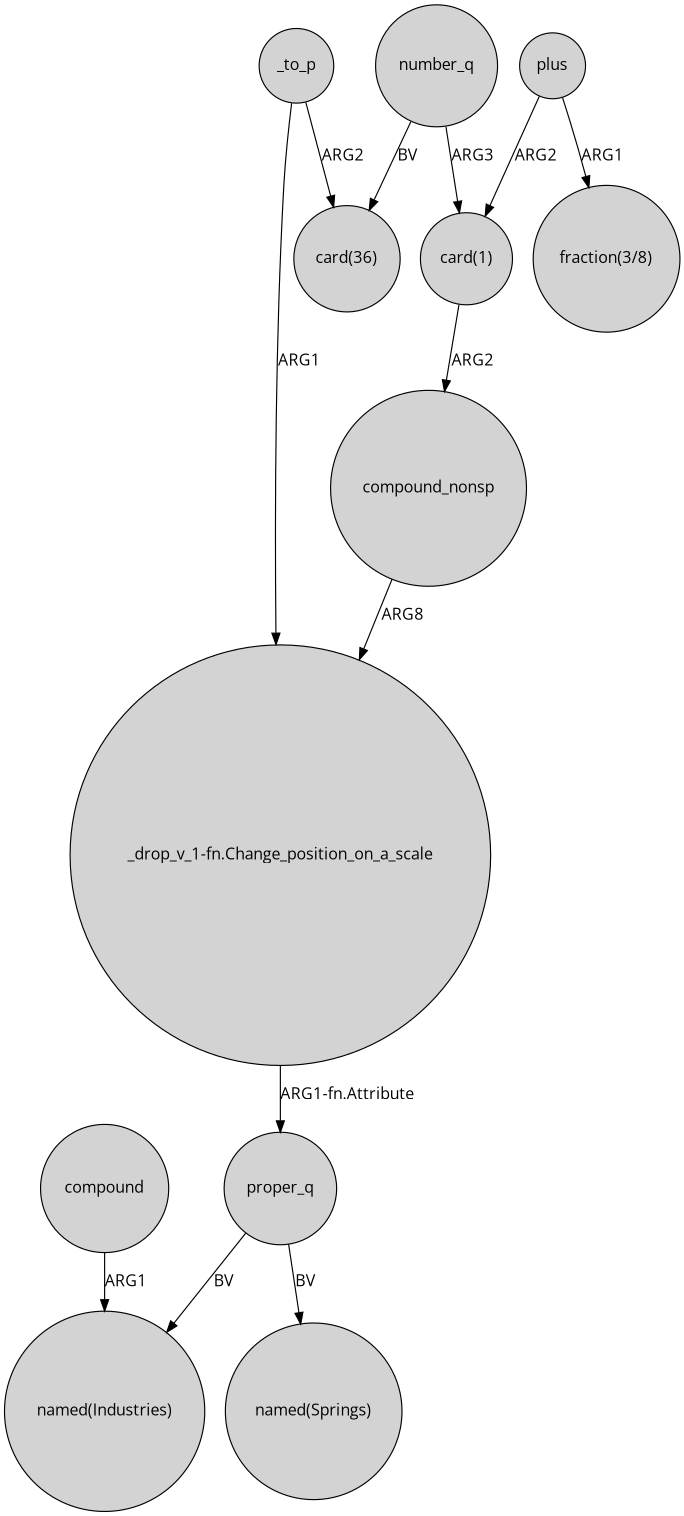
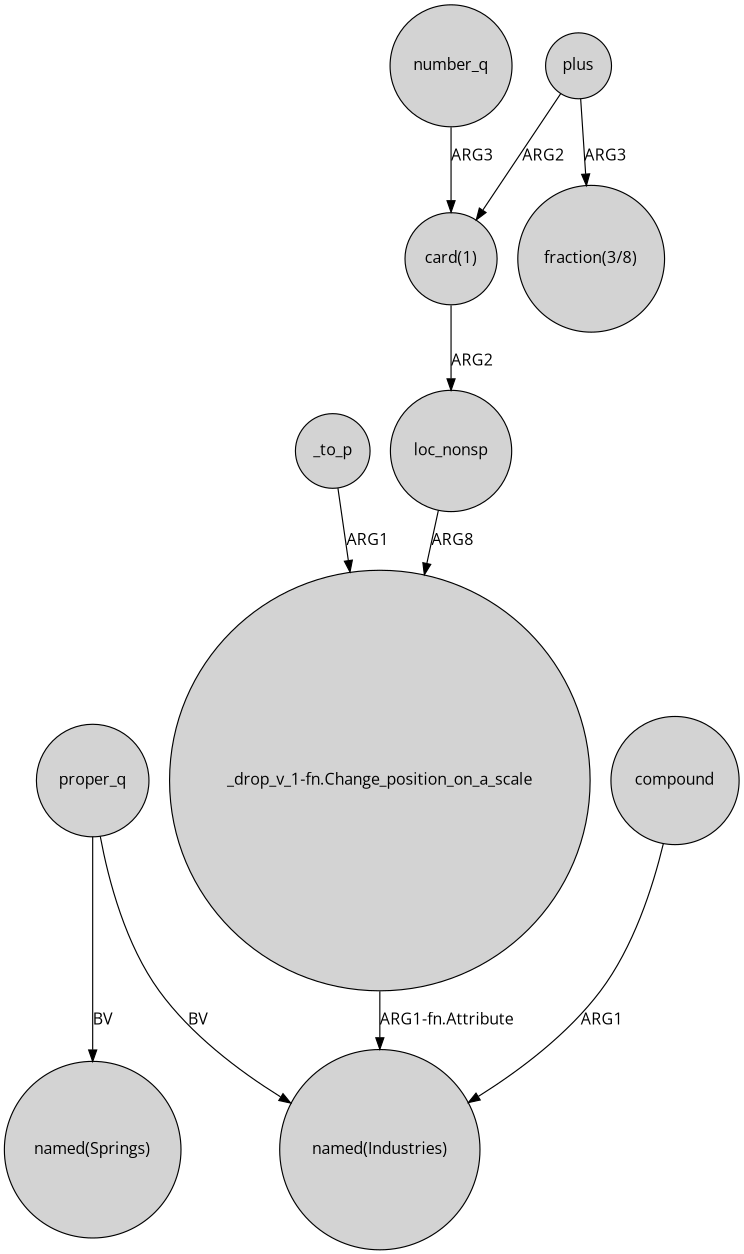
edge "plus" -> "fraction(3/8)": label "ARG1" -> "ARG3"
node "card(36)": removed
node "compound_nonsp": label "compound_nonsp" -> "loc_nonsp"
edge "_drop_v_1-fn.Change_position_on_a_scale" -> "proper_q": now "_drop_v_1-fn.Change_position_on_a_scale" -> "named(Industries)"
